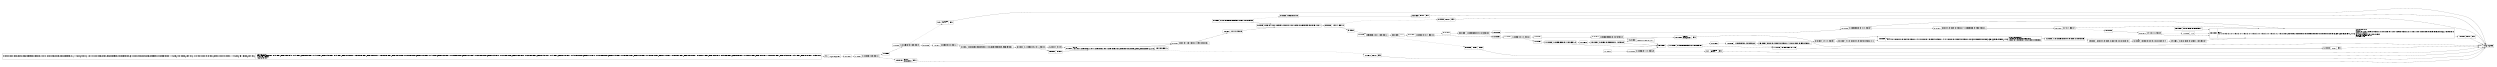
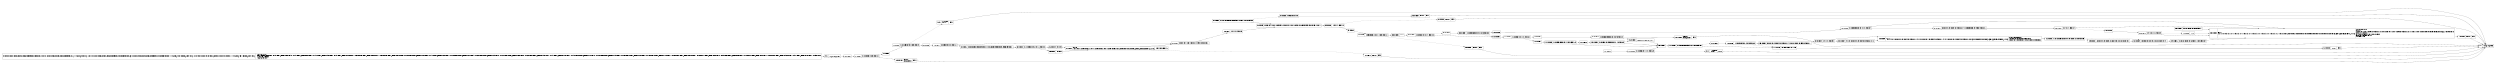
node "99: 0x0052": text "boolean" -> "return"
node "144: ?": text "return" -> "boolean"
